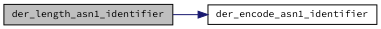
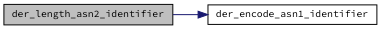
node "der_length_asn1_identifier": label "der_length_asn1_identifier" -> "der_length_asn2_identifier"
